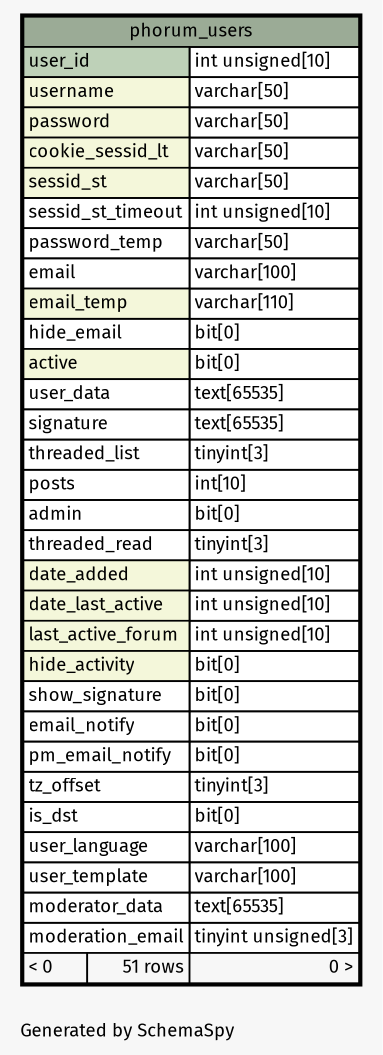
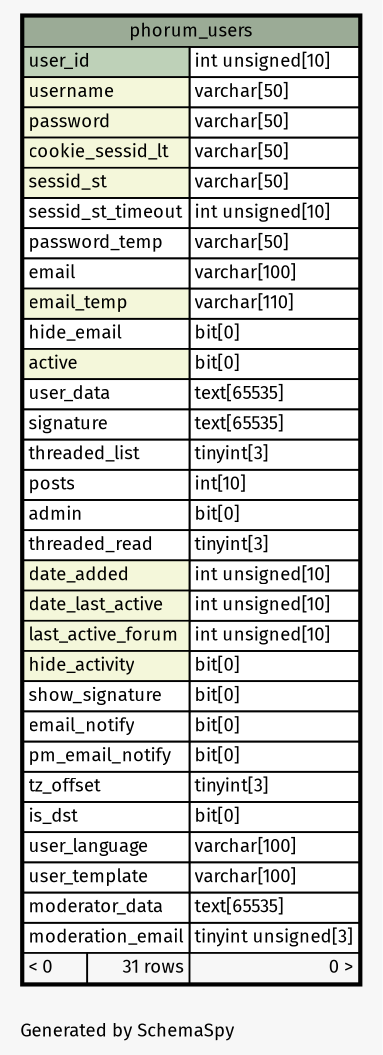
node "phorum_users": text "51 rows" -> "31 rows"
